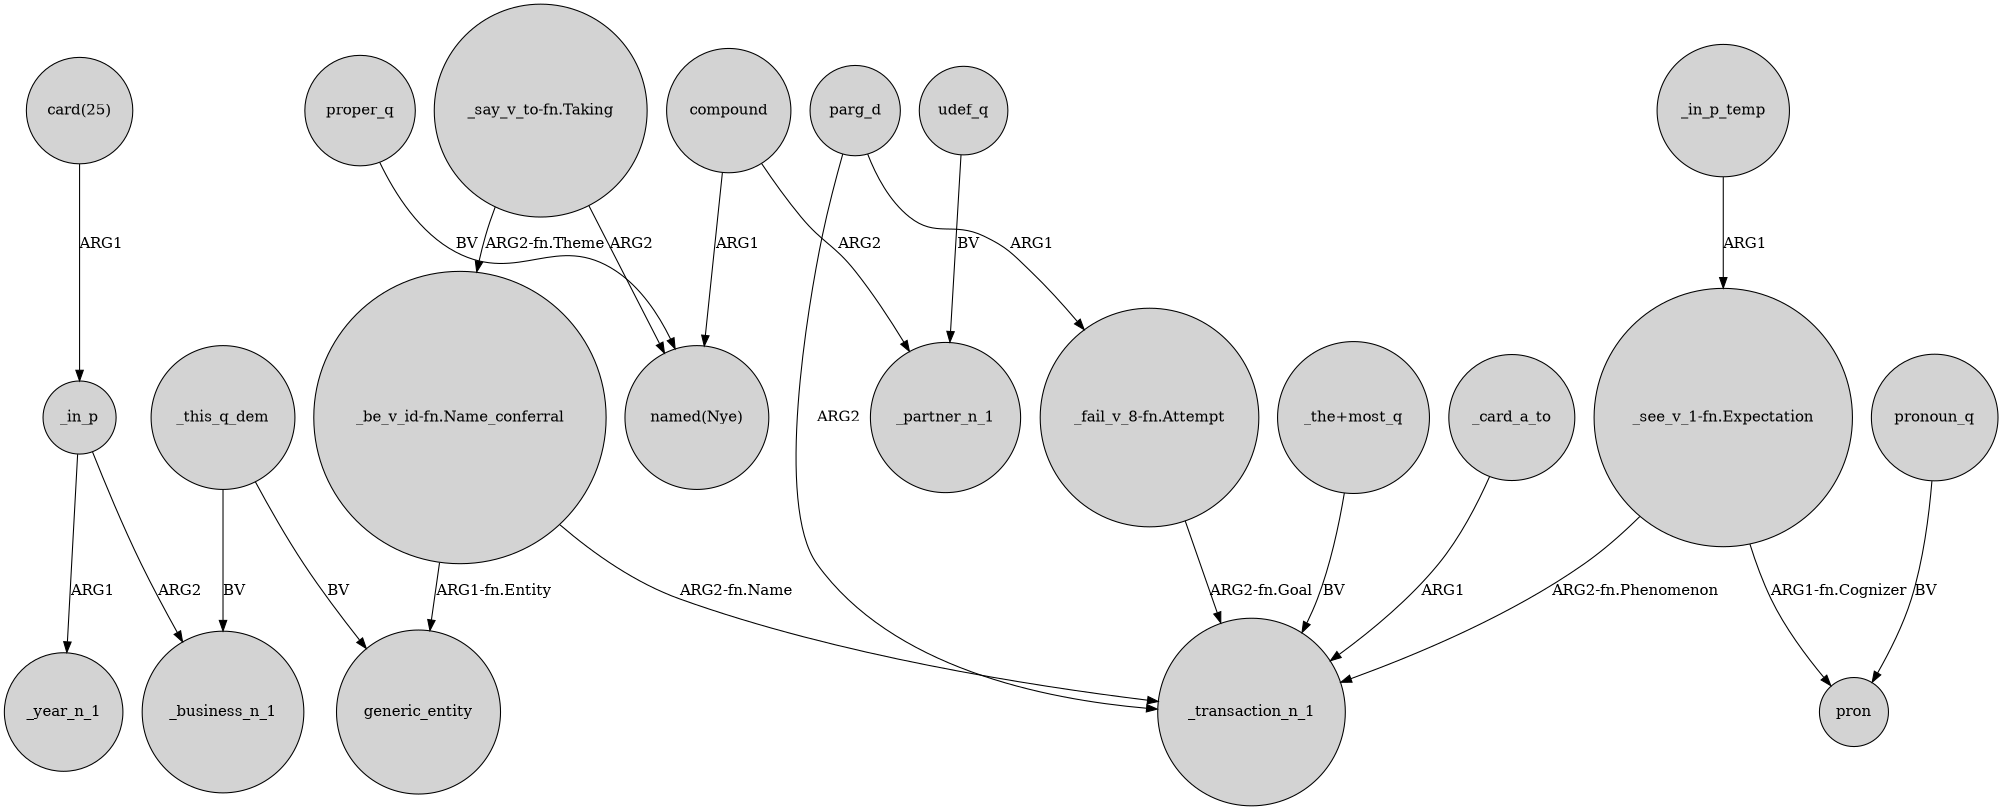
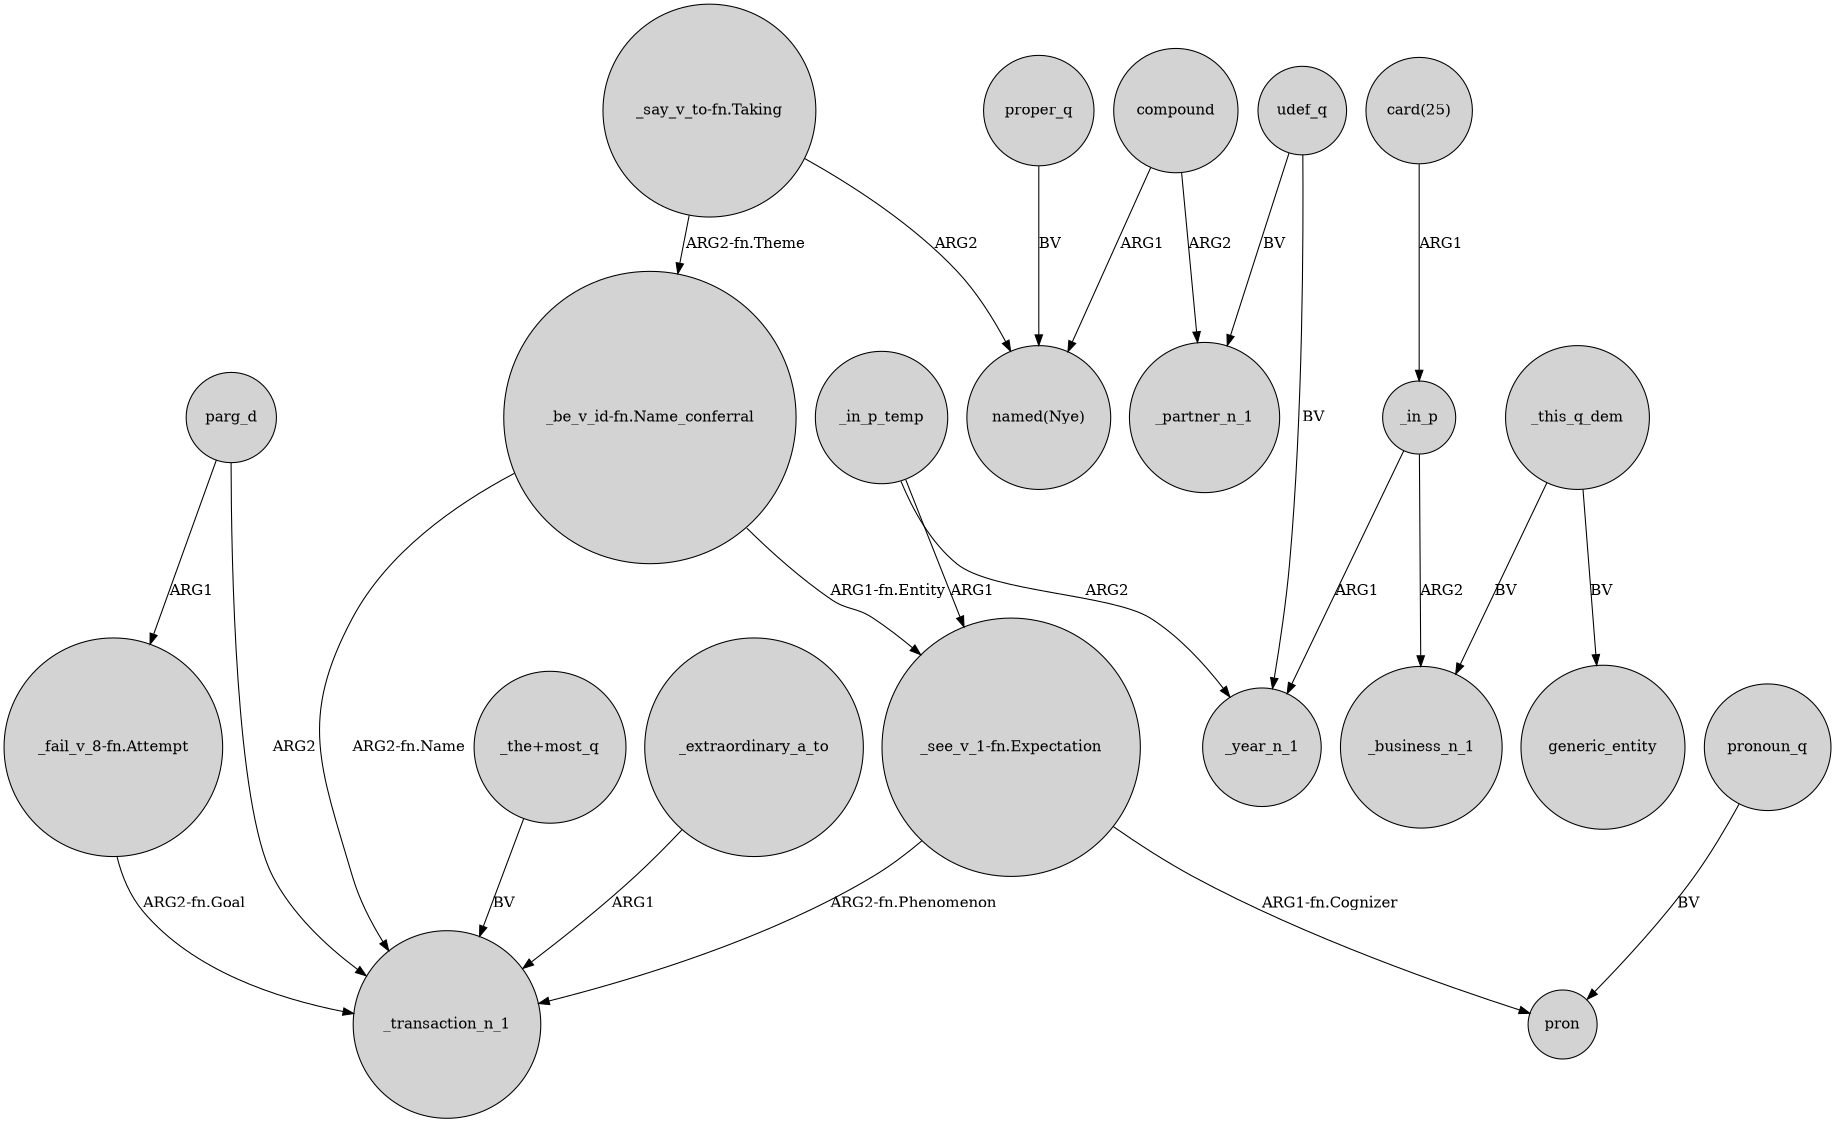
edge "udef_q" -> "_year_n_1": added, label "BV"
node "_card_a_to": label "_card_a_to" -> "_extraordinary_a_to"
edge "_be_v_id-fn.Name_conferral" -> "generic_entity": now "_be_v_id-fn.Name_conferral" -> "_see_v_1-fn.Expectation"
edge "_in_p_temp" -> "_year_n_1": added, label "ARG2"
